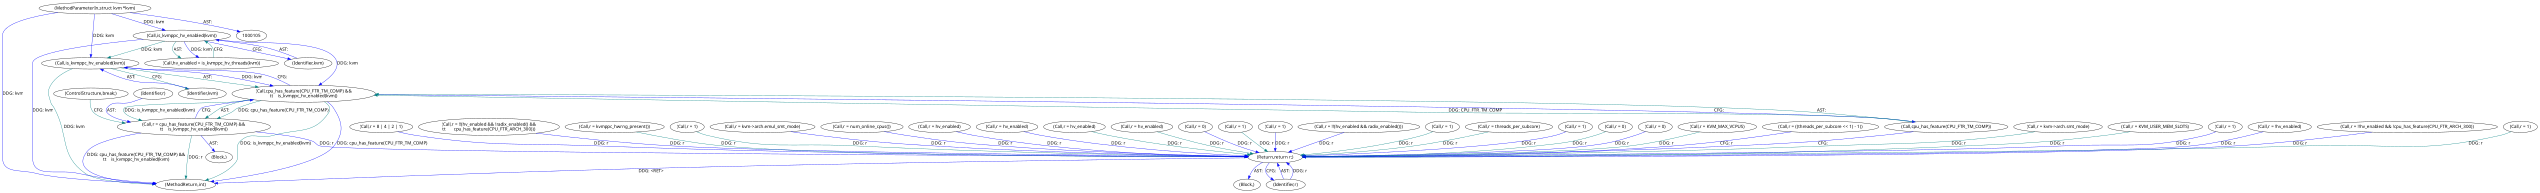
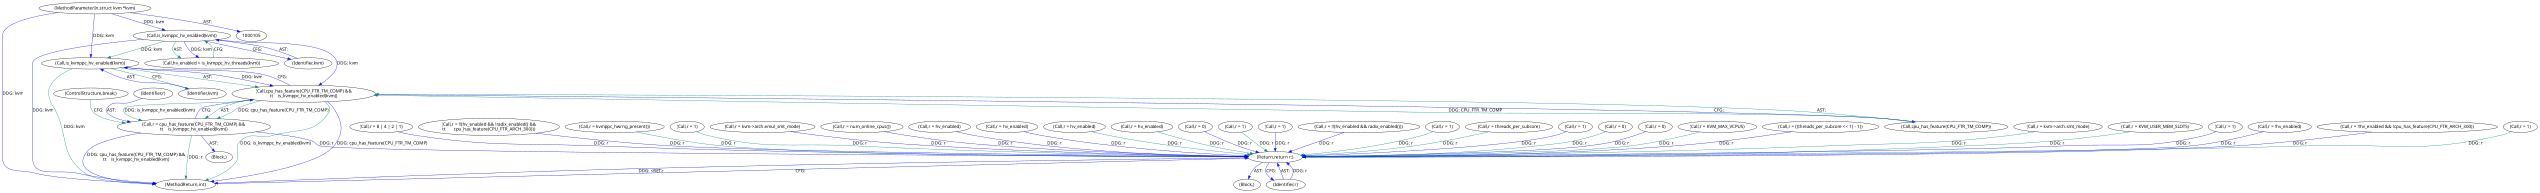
edge "(Call,r = ((threads_per_subcore << 1) - 1))" -> "(Return,return r;)": label "CFG: r" -> "DDG: r"
edge "(Call,cpu_has_feature(CPU_FTR_TM_COMP))" -> "(Return,return r;)": now "(MethodReturn,int)" -> "(Return,return r;)"
